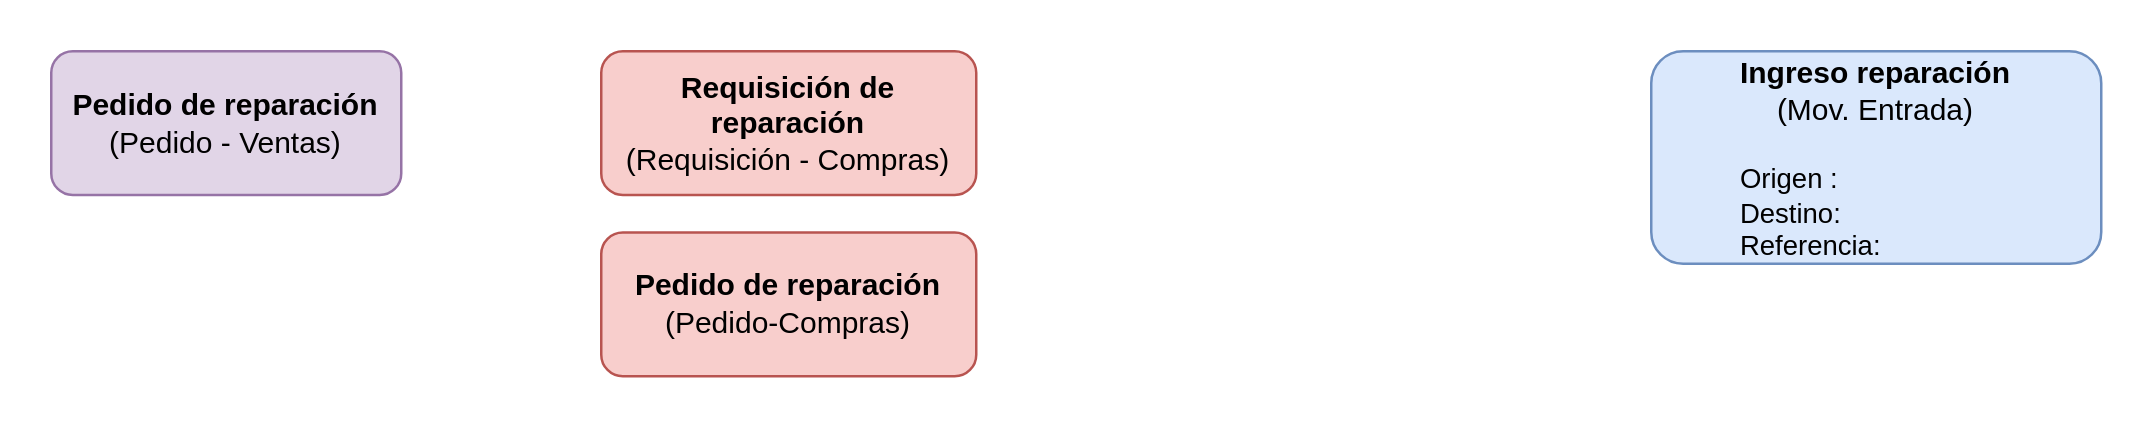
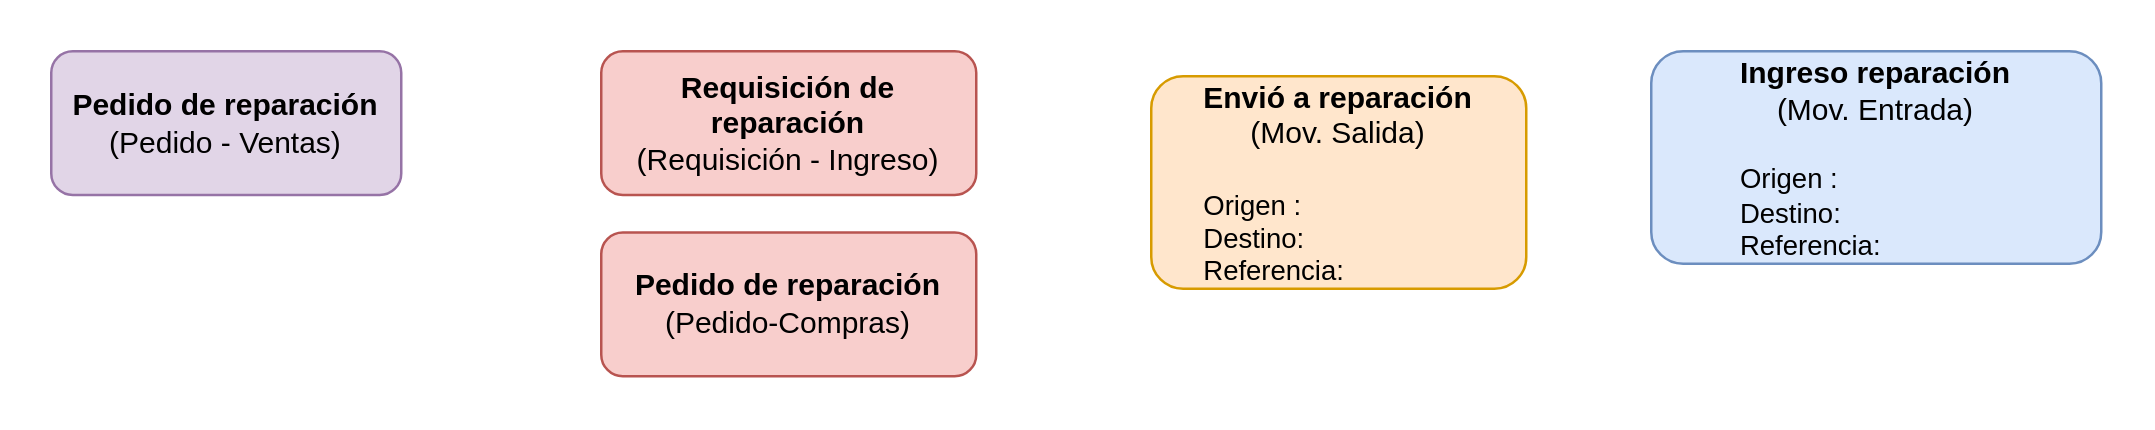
node "Requisición de reparación (Requisición - Compras)": label "Requisición de reparación (Requisición - Compras)" -> "Requisición de reparación (Requisición - Ingreso)"
node "Envió a reparación (Mov. Salida) Origen : Destino: Referencia:": added
